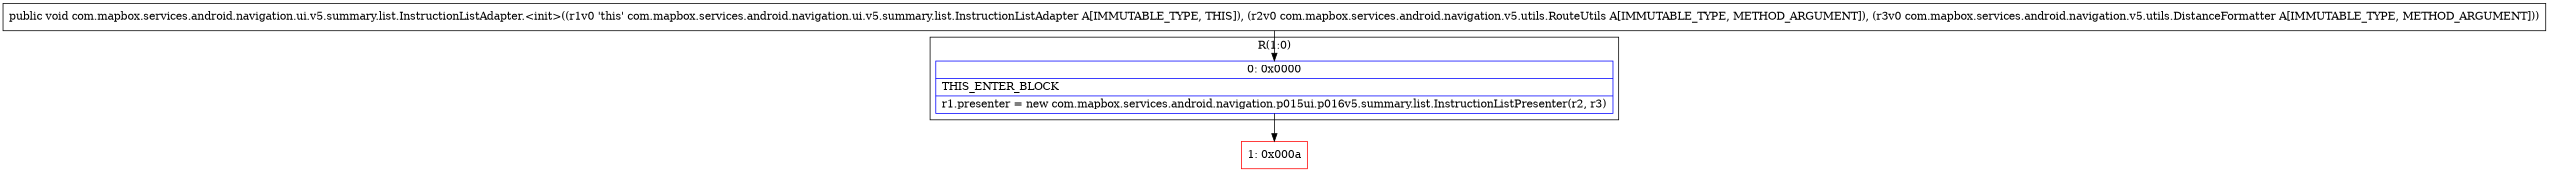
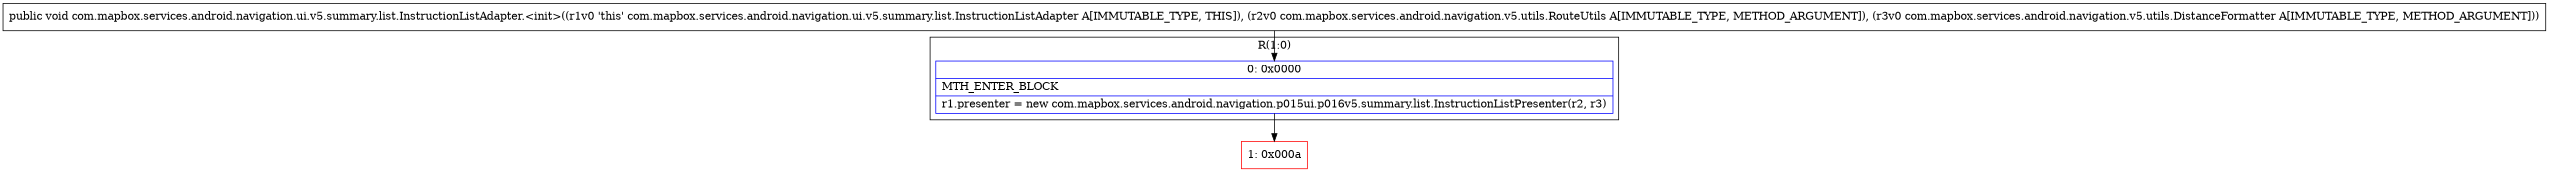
node "0: 0x0000": text "THIS_ENTER_BLOCK" -> "MTH_ENTER_BLOCK"
